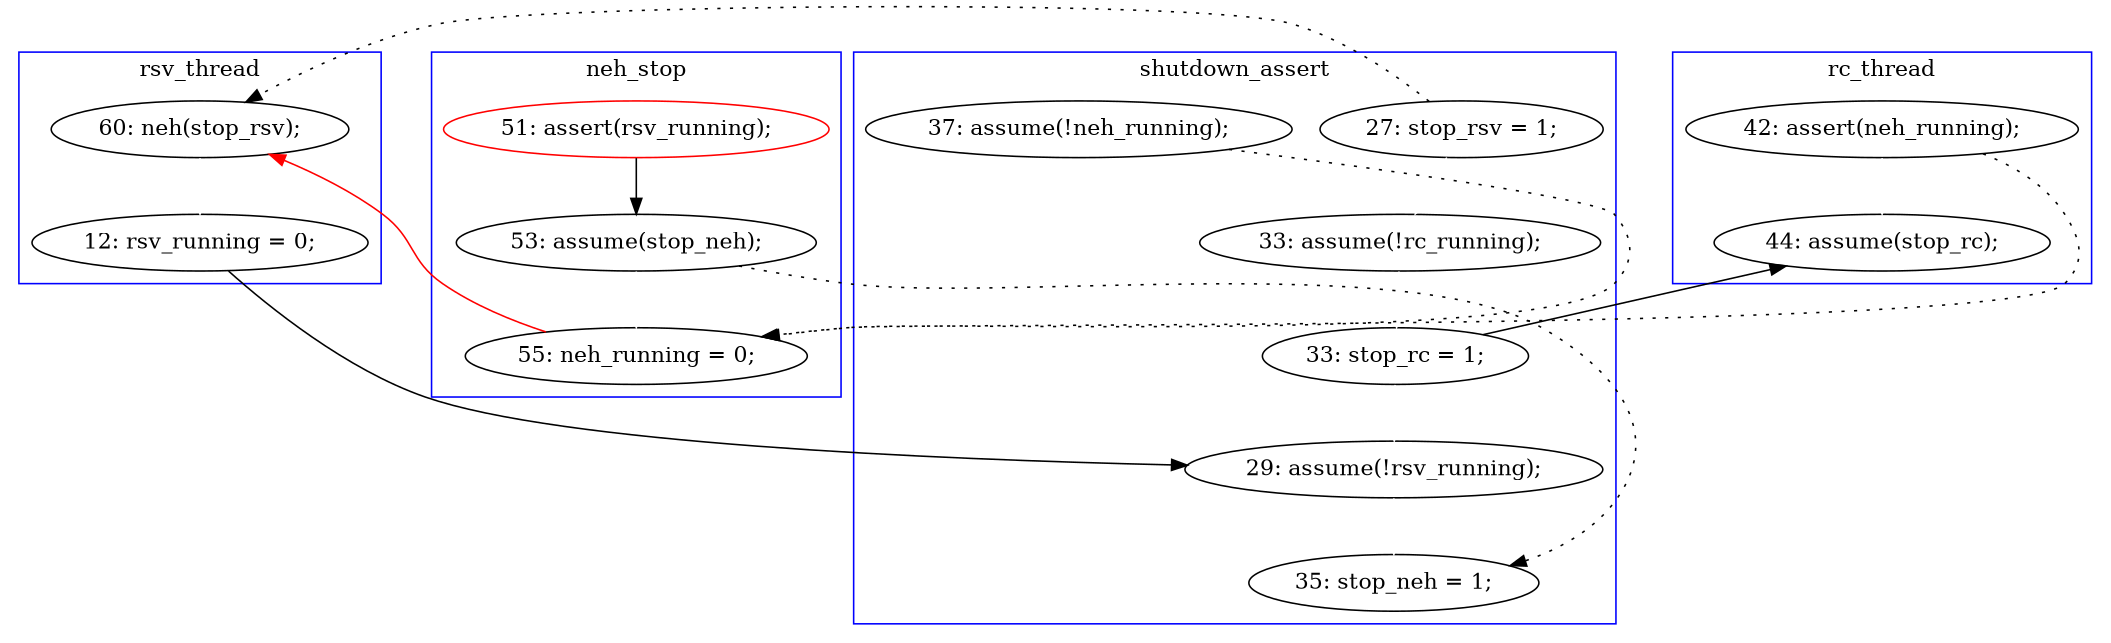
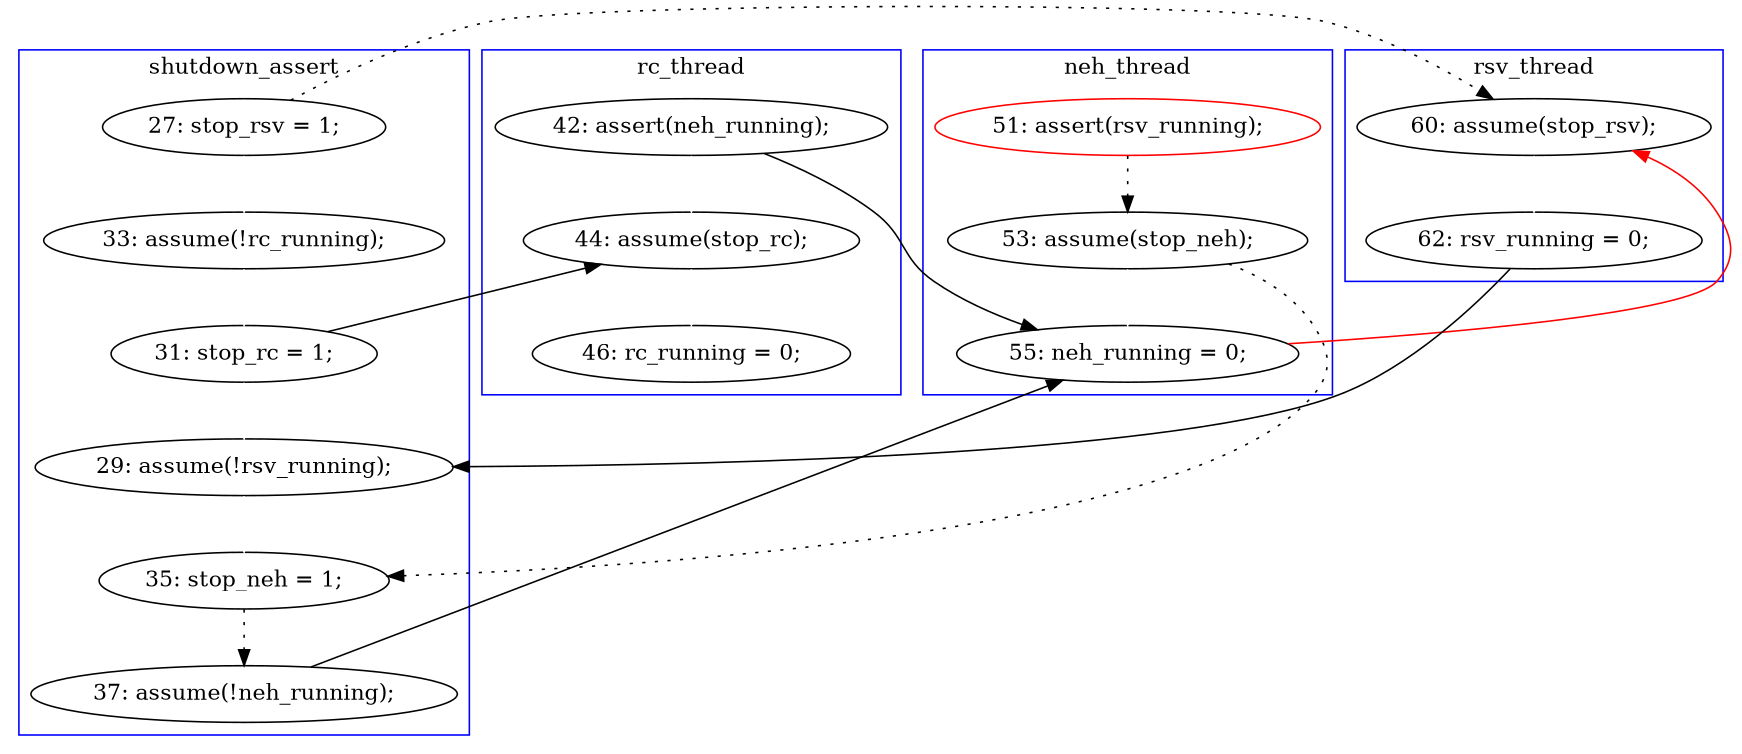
cluster "neh_stop": label "neh_stop" -> "neh_thread"
node "60: neh(stop_rsv);": label "60: neh(stop_rsv);" -> "60: assume(stop_rsv);"
edge "51: assert(rsv_running);" -> "53: assume(stop_neh);": style solid -> dotted
node "12: rsv_running = 0;": label "12: rsv_running = 0;" -> "62: rsv_running = 0;"
edge "37: assume(!neh_running);" -> "55: neh_running = 0;": style dotted -> solid
edge "42: assert(neh_running);" -> "55: neh_running = 0;": style dotted -> solid
node "46: rc_running = 0;": added
node "33: stop_rc = 1;": label "33: stop_rc = 1;" -> "31: stop_rc = 1;"
edge "35: stop_neh = 1;" -> "37: assume(!neh_running);": added
